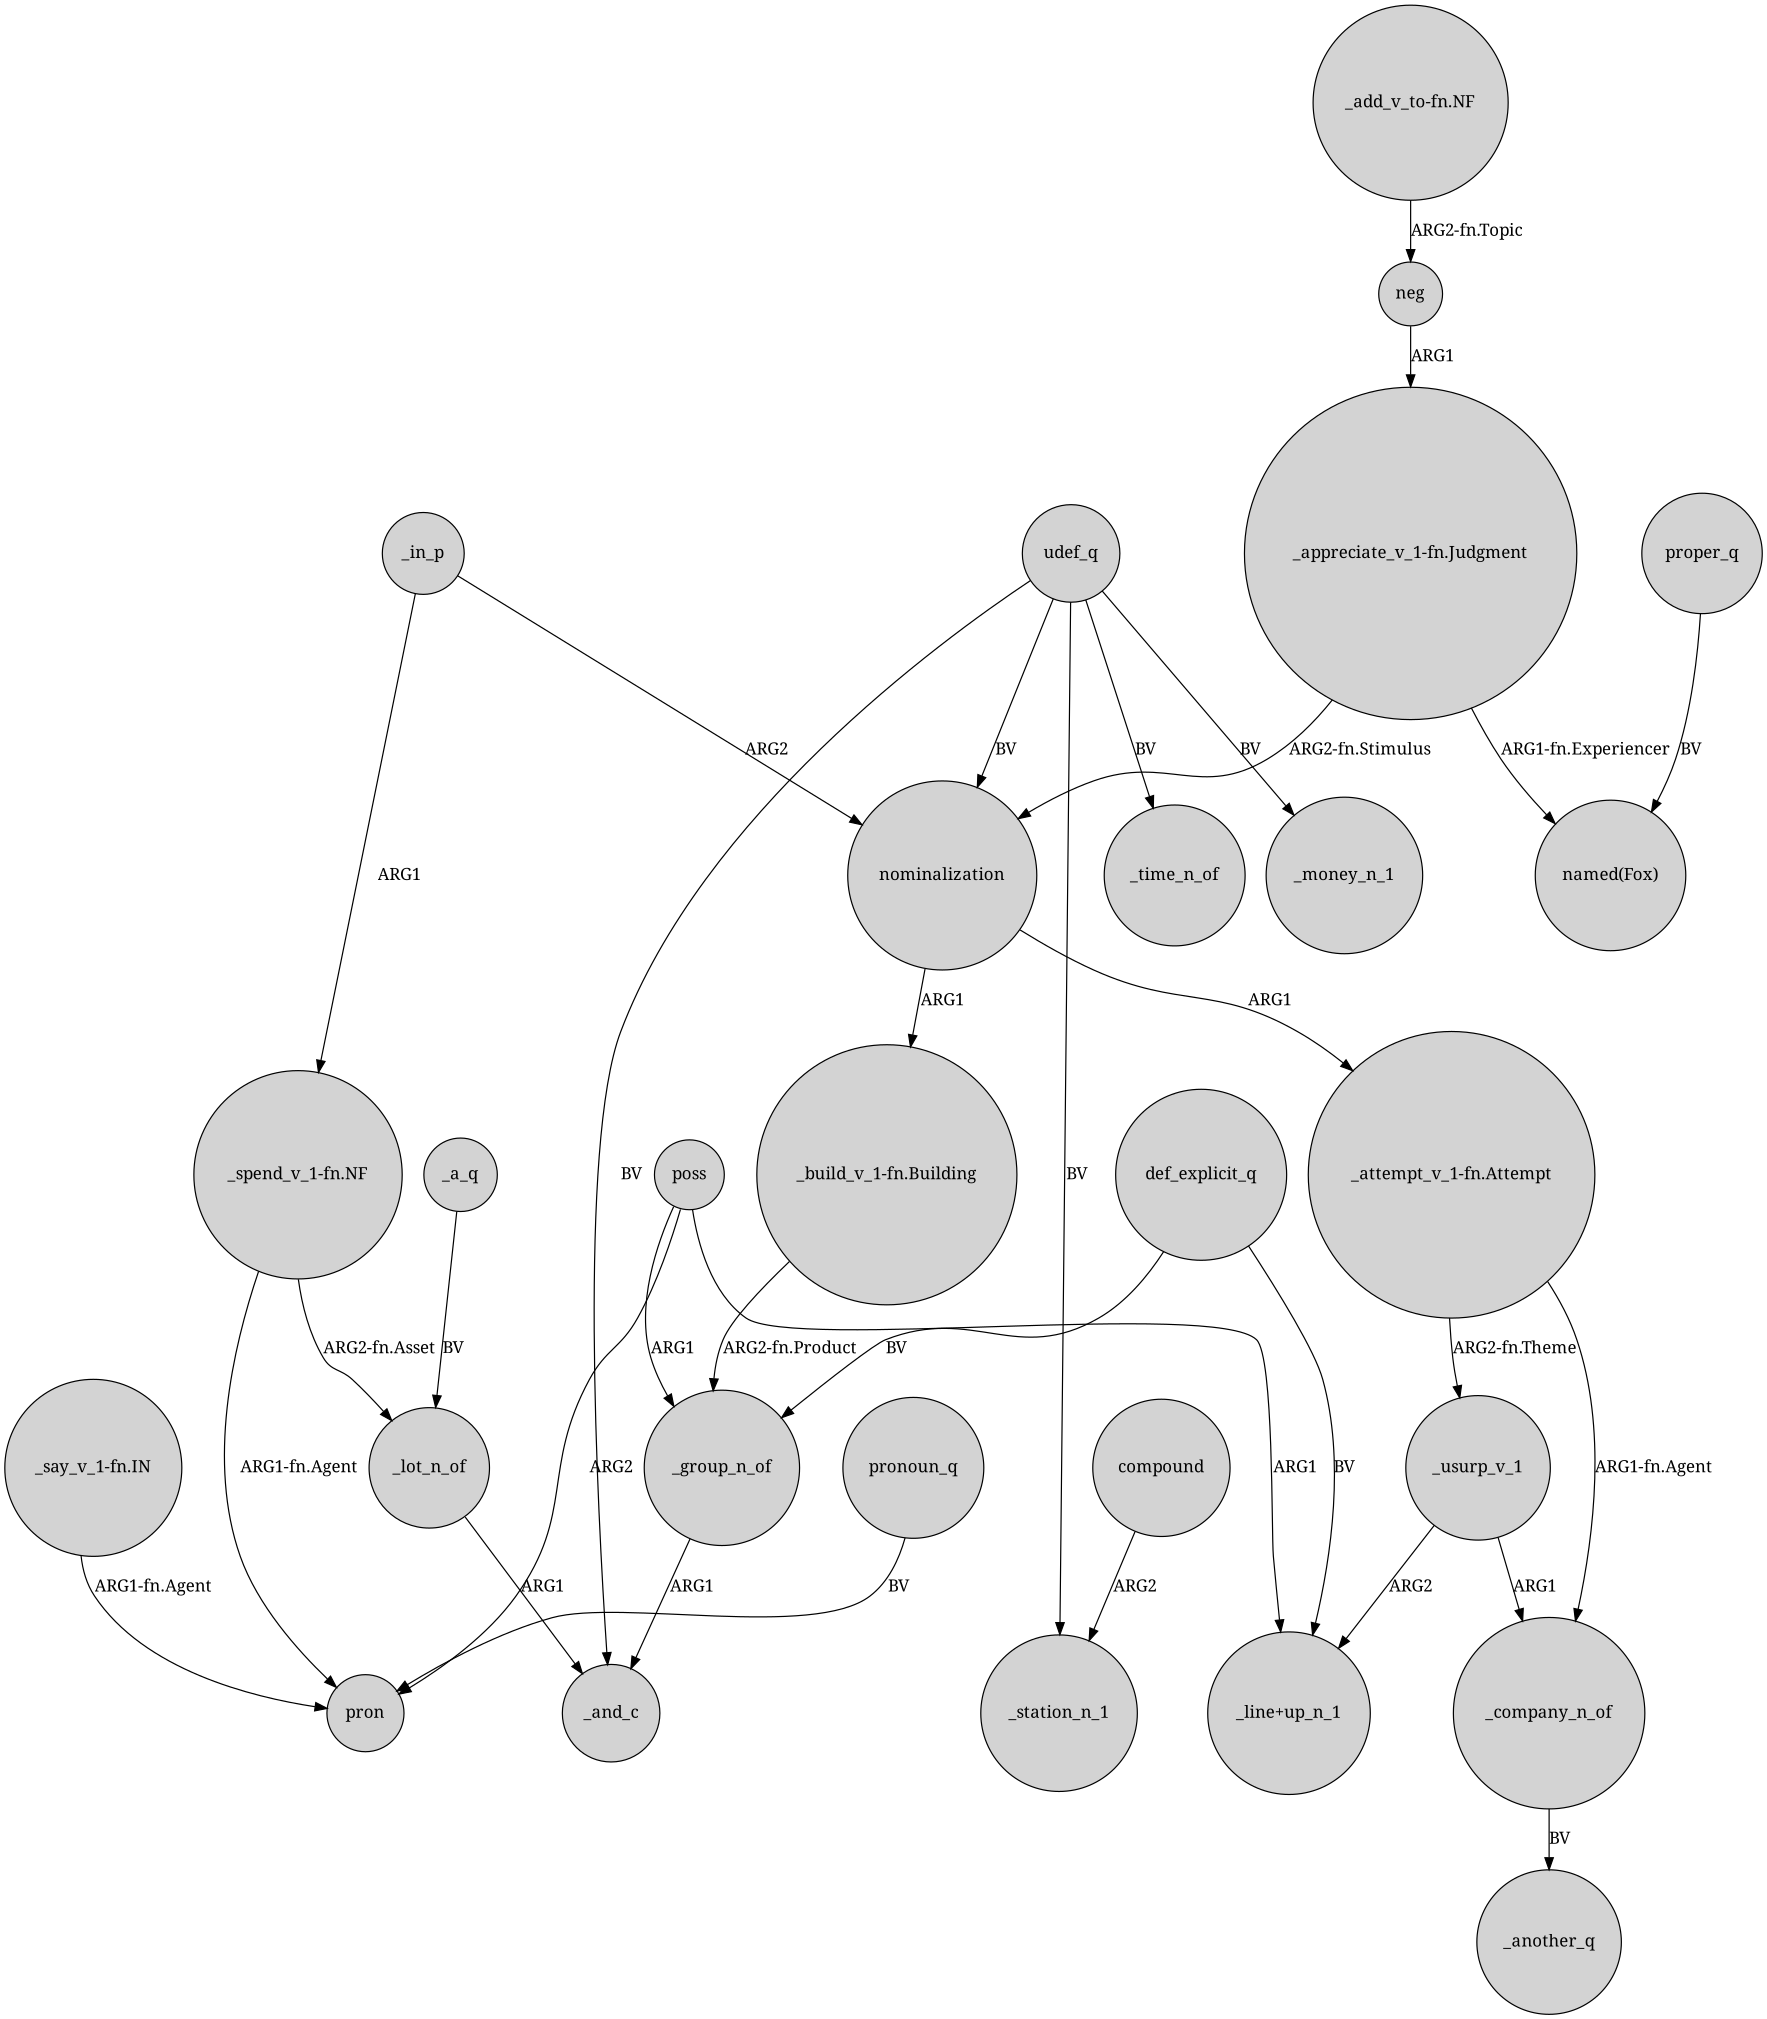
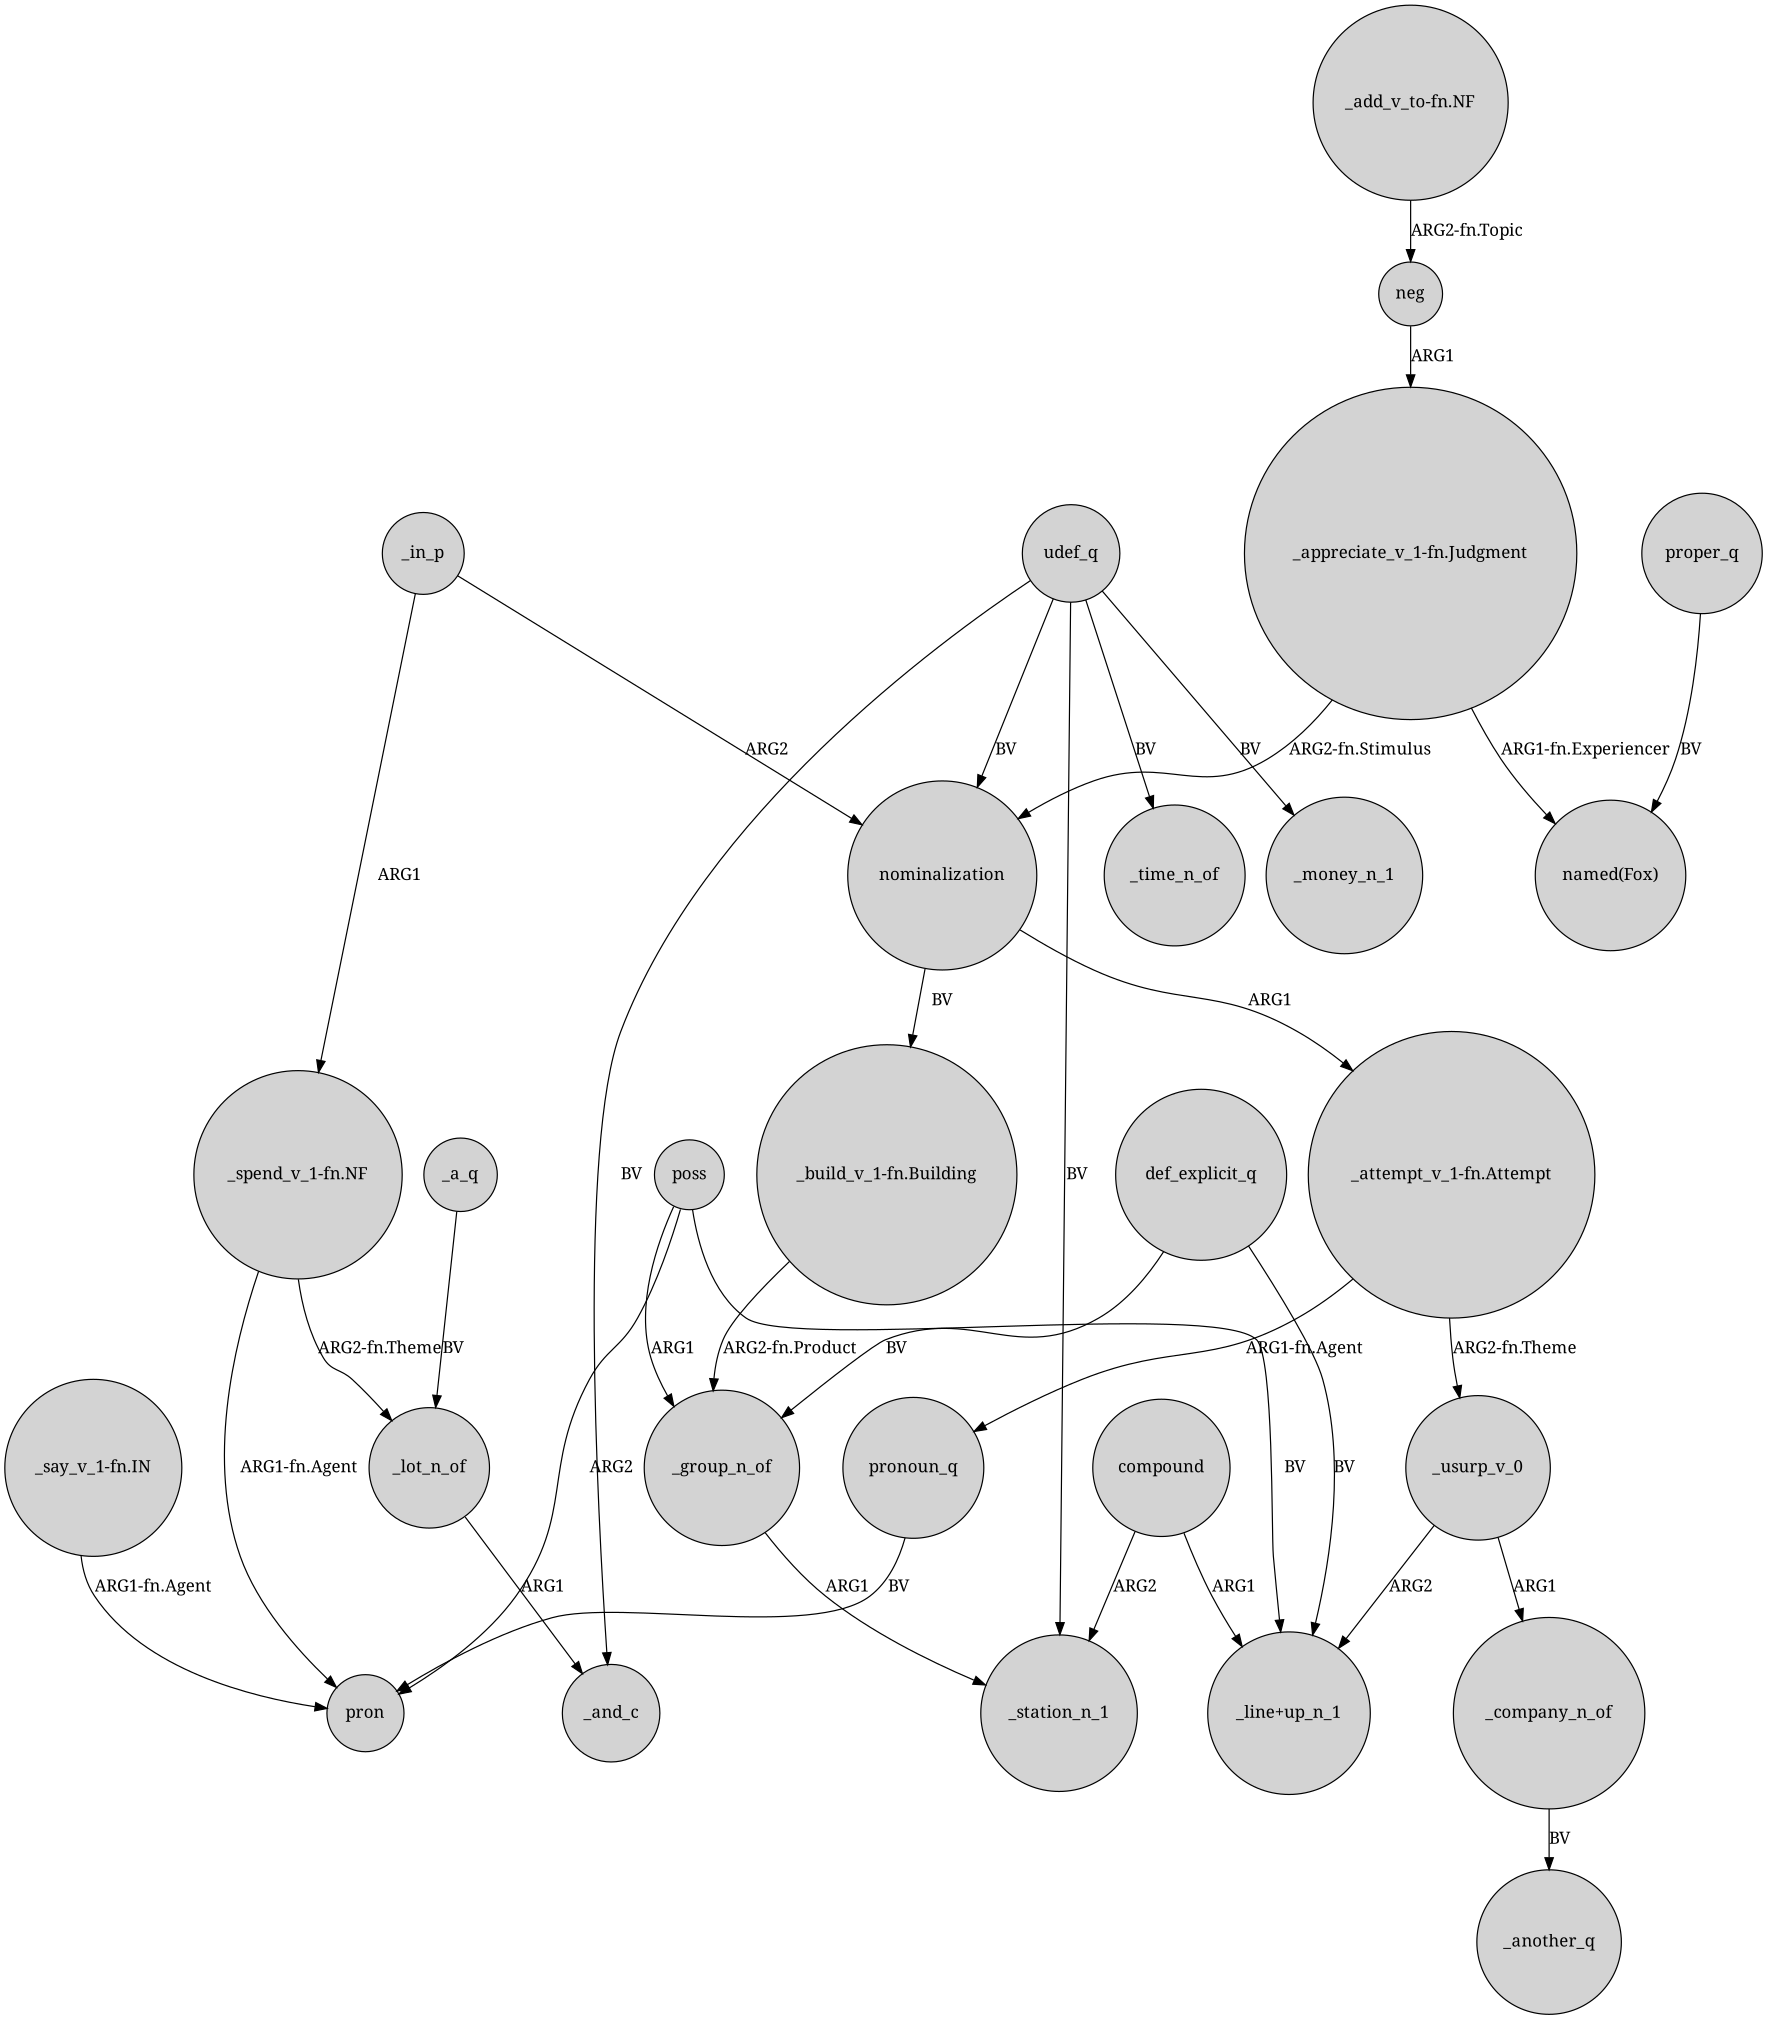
edge "nominalization" -> "_build_v_1-fn.Building": label "ARG1" -> "BV"
edge "_spend_v_1-fn.NF" -> "_lot_n_of": label "ARG2-fn.Asset" -> "ARG2-fn.Theme"
edge "_attempt_v_1-fn.Attempt" -> "_company_n_of": now "_attempt_v_1-fn.Attempt" -> "pronoun_q"
edge "poss" -> "_line+up_n_1": label "ARG1" -> "BV"
node "_usurp_v_1": label "_usurp_v_1" -> "_usurp_v_0"
edge "compound" -> "_line+up_n_1": added, label "ARG1"
edge "_group_n_of" -> "_and_c": now "_group_n_of" -> "_station_n_1"
